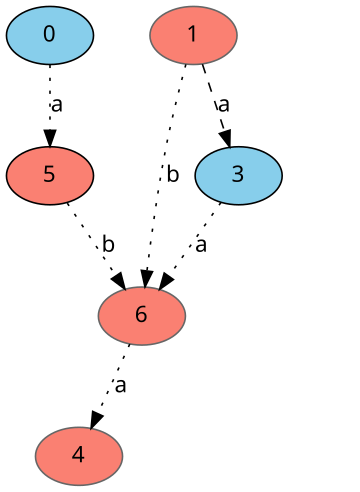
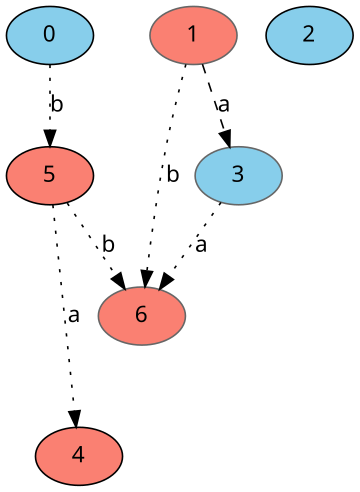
node "2": added
edge "0" -> "5": label "a" -> "b"
node "3": color black -> gray40
edge "6" -> "4": now "5" -> "4"
node "4": color gray40 -> black
